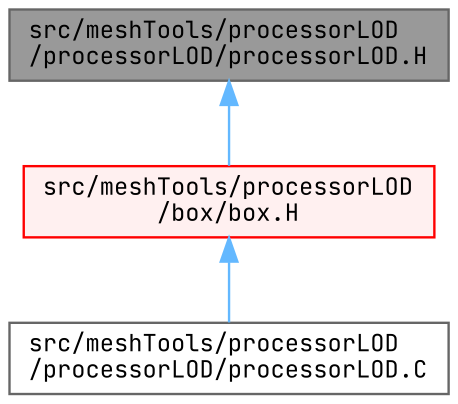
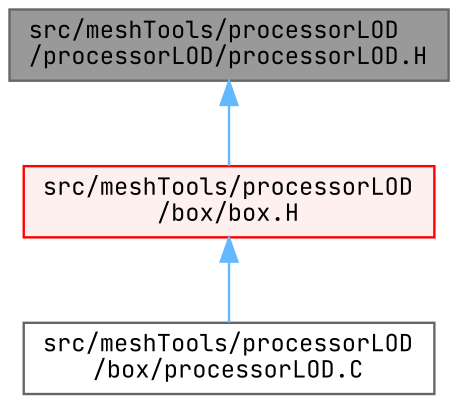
node "src/meshTools/processorLOD /processorLOD/processorLOD.C": label "src/meshTools/processorLOD /processorLOD/processorLOD.C" -> "src/meshTools/processorLOD /box/processorLOD.C"
